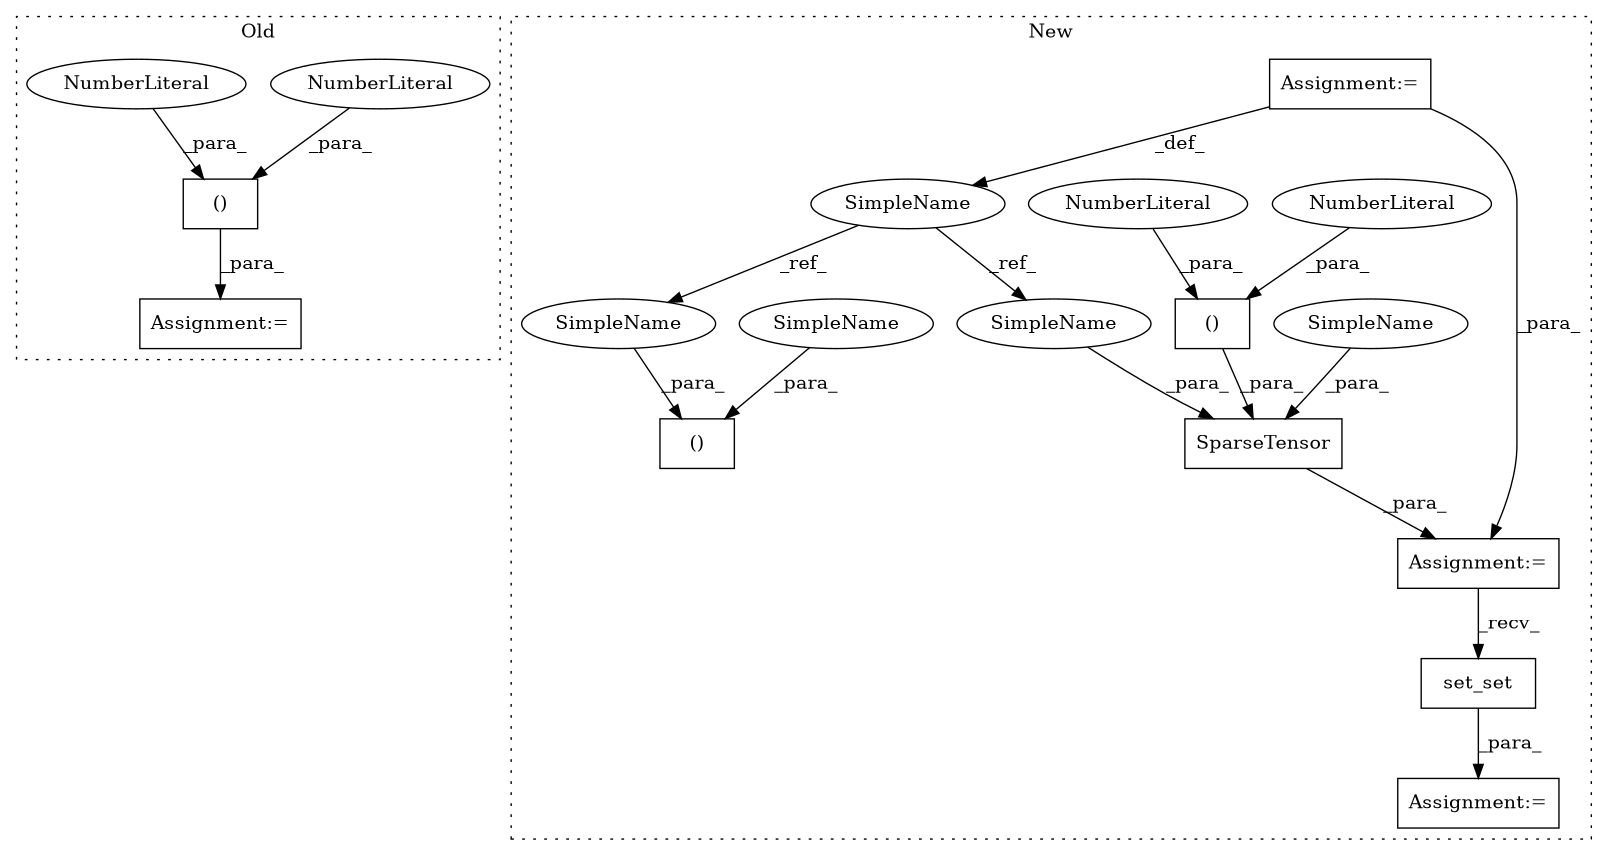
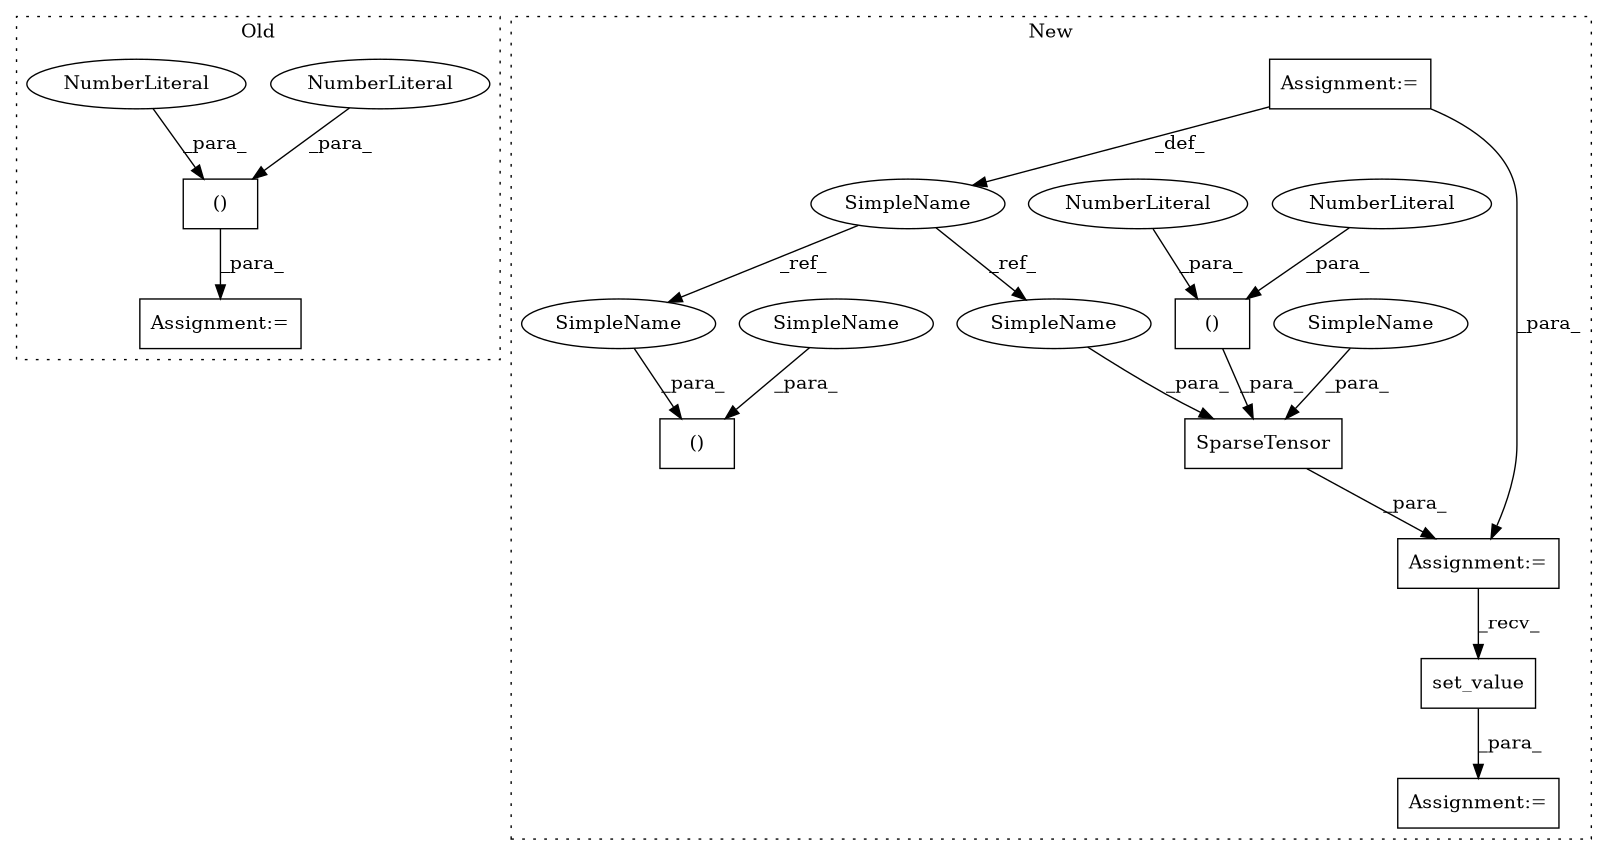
node "set_set": label "set_set" -> "set_value"
